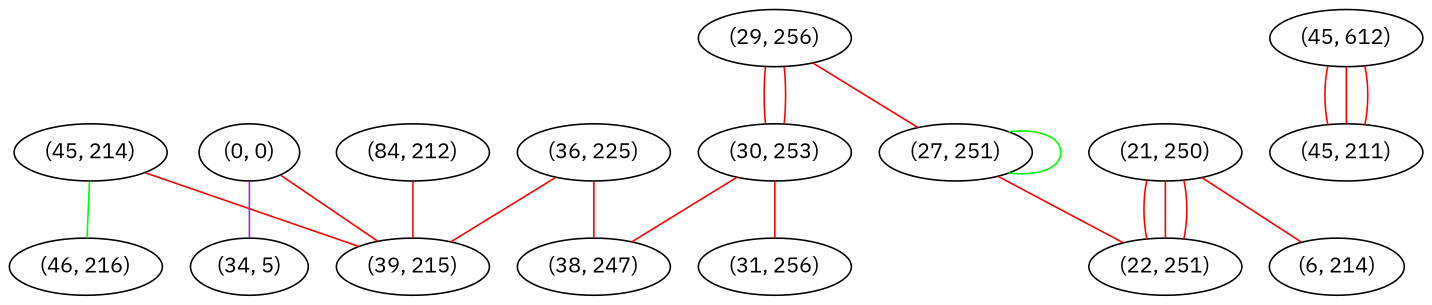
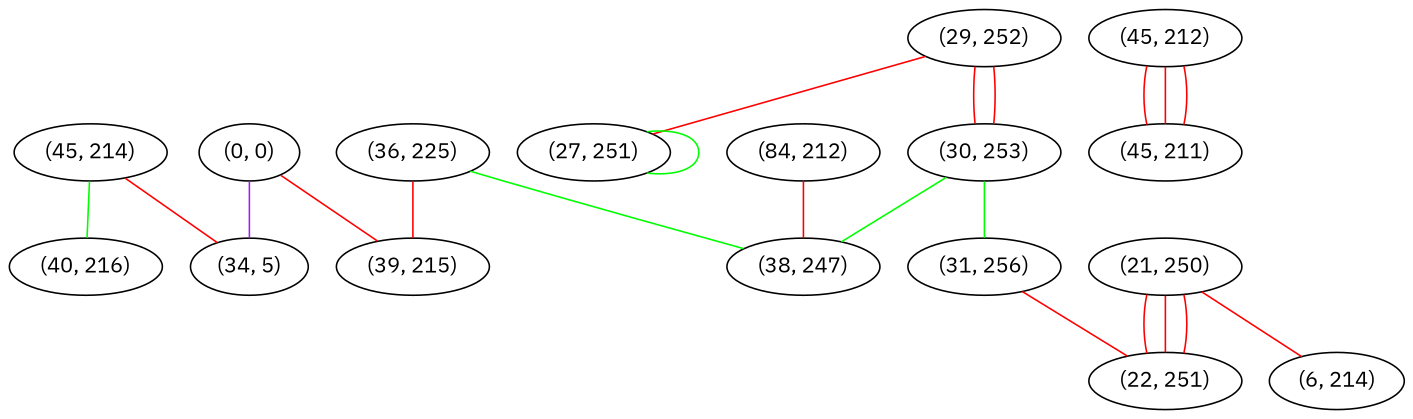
node "(29, 256)": label "(29, 256)" -> "(29, 252)"
node "(45, 612)": label "(45, 612)" -> "(45, 212)"
edge "(84, 212)" -- "(39, 215)": now "(84, 212)" -- "(38, 247)"
edge "(36, 225)" -- "(38, 247)": color red -> green
edge "(30, 253)" -- "(38, 247)": color red -> green
edge "(30, 253)" -- "(31, 256)": color red -> green
edge "(27, 251)" -- "(22, 251)": now "(31, 256)" -- "(22, 251)"
edge "(45, 214)" -- "(39, 215)": now "(45, 214)" -- "(34, 5)"
node "(46, 216)": label "(46, 216)" -> "(40, 216)"
